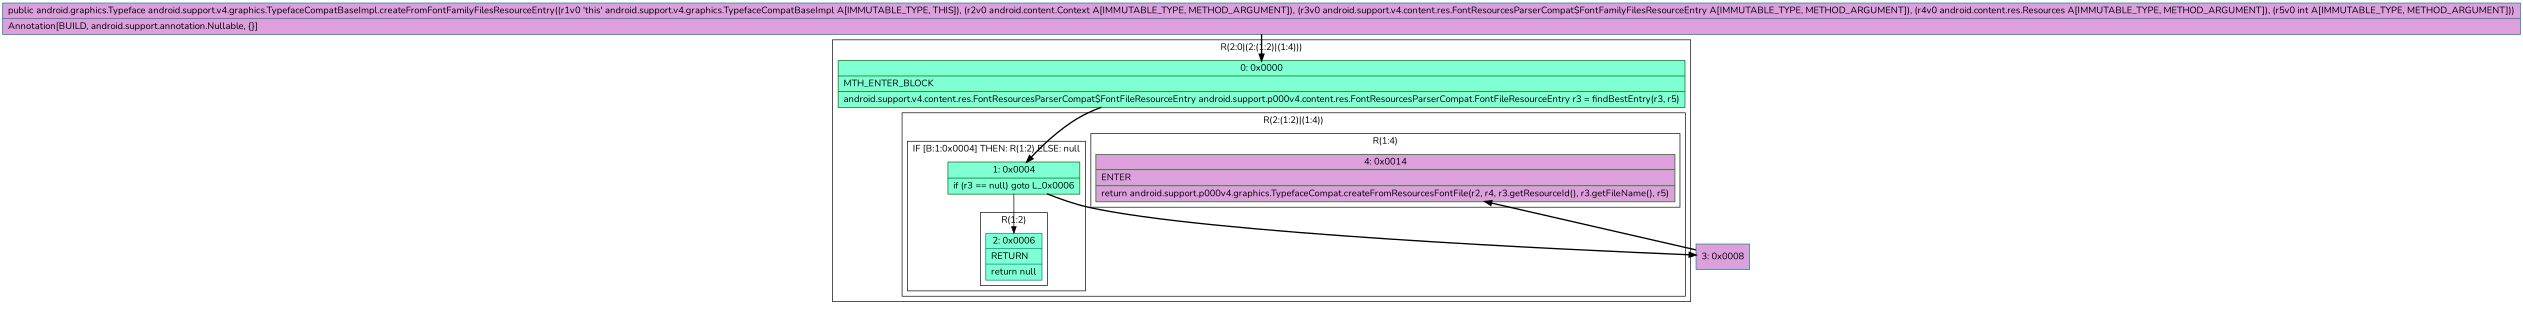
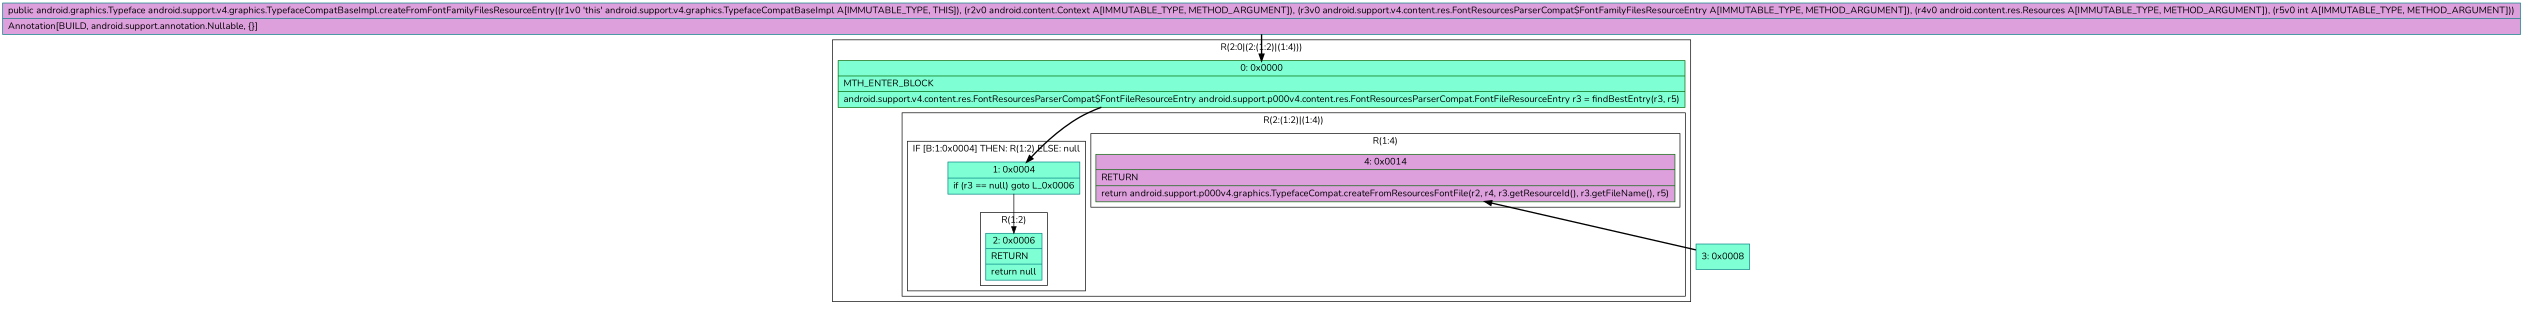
node "4: 0x0014": text "ENTER" -> "RETURN"
node "1: 0x0004": color darkgreen -> teal
edge "1: 0x0004" -> "3: 0x0008": removed
node "3: 0x0008": fillcolor plum -> aquamarine
